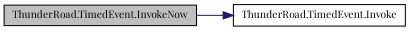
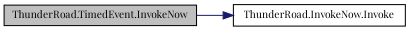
node "ThunderRoad.TimedEvent.Invoke": label "ThunderRoad.TimedEvent.Invoke" -> "ThunderRoad.InvokeNow.Invoke"
